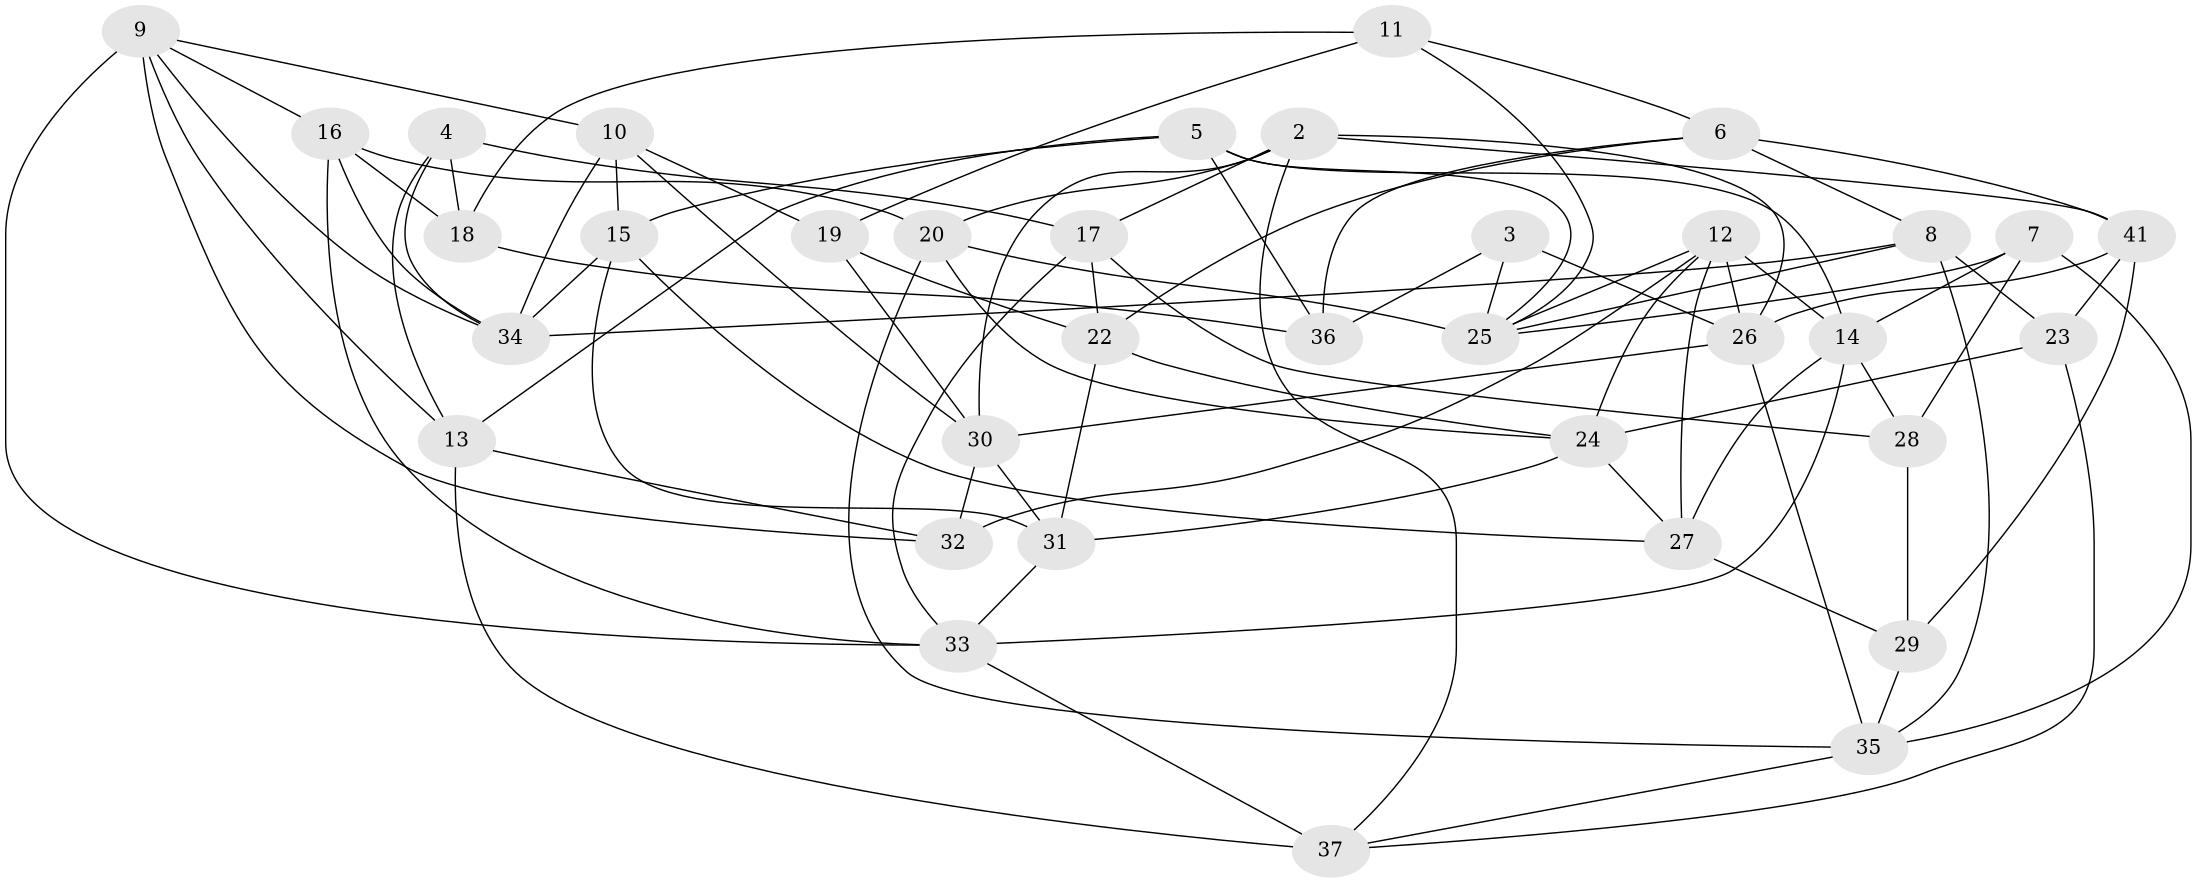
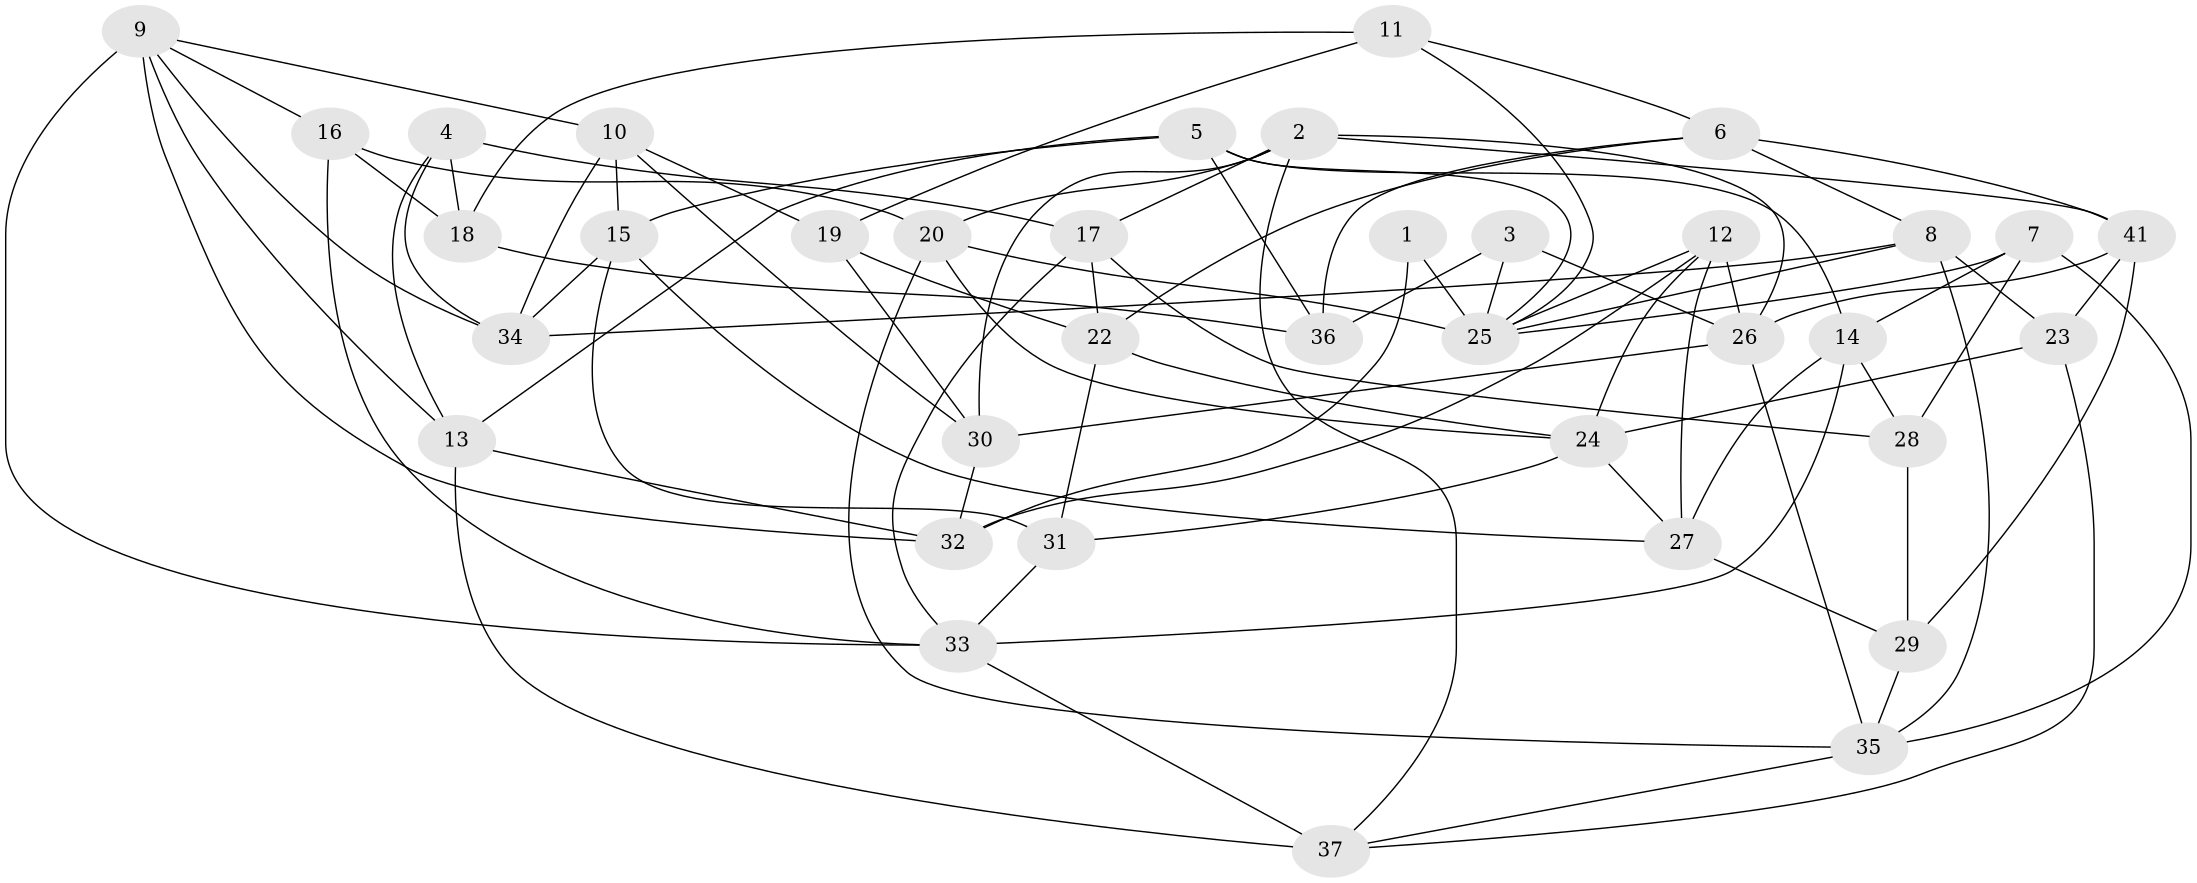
node "1": added
edge "16" -- "34": removed
edge "12" -- "14": removed
edge "30" -- "31": removed
